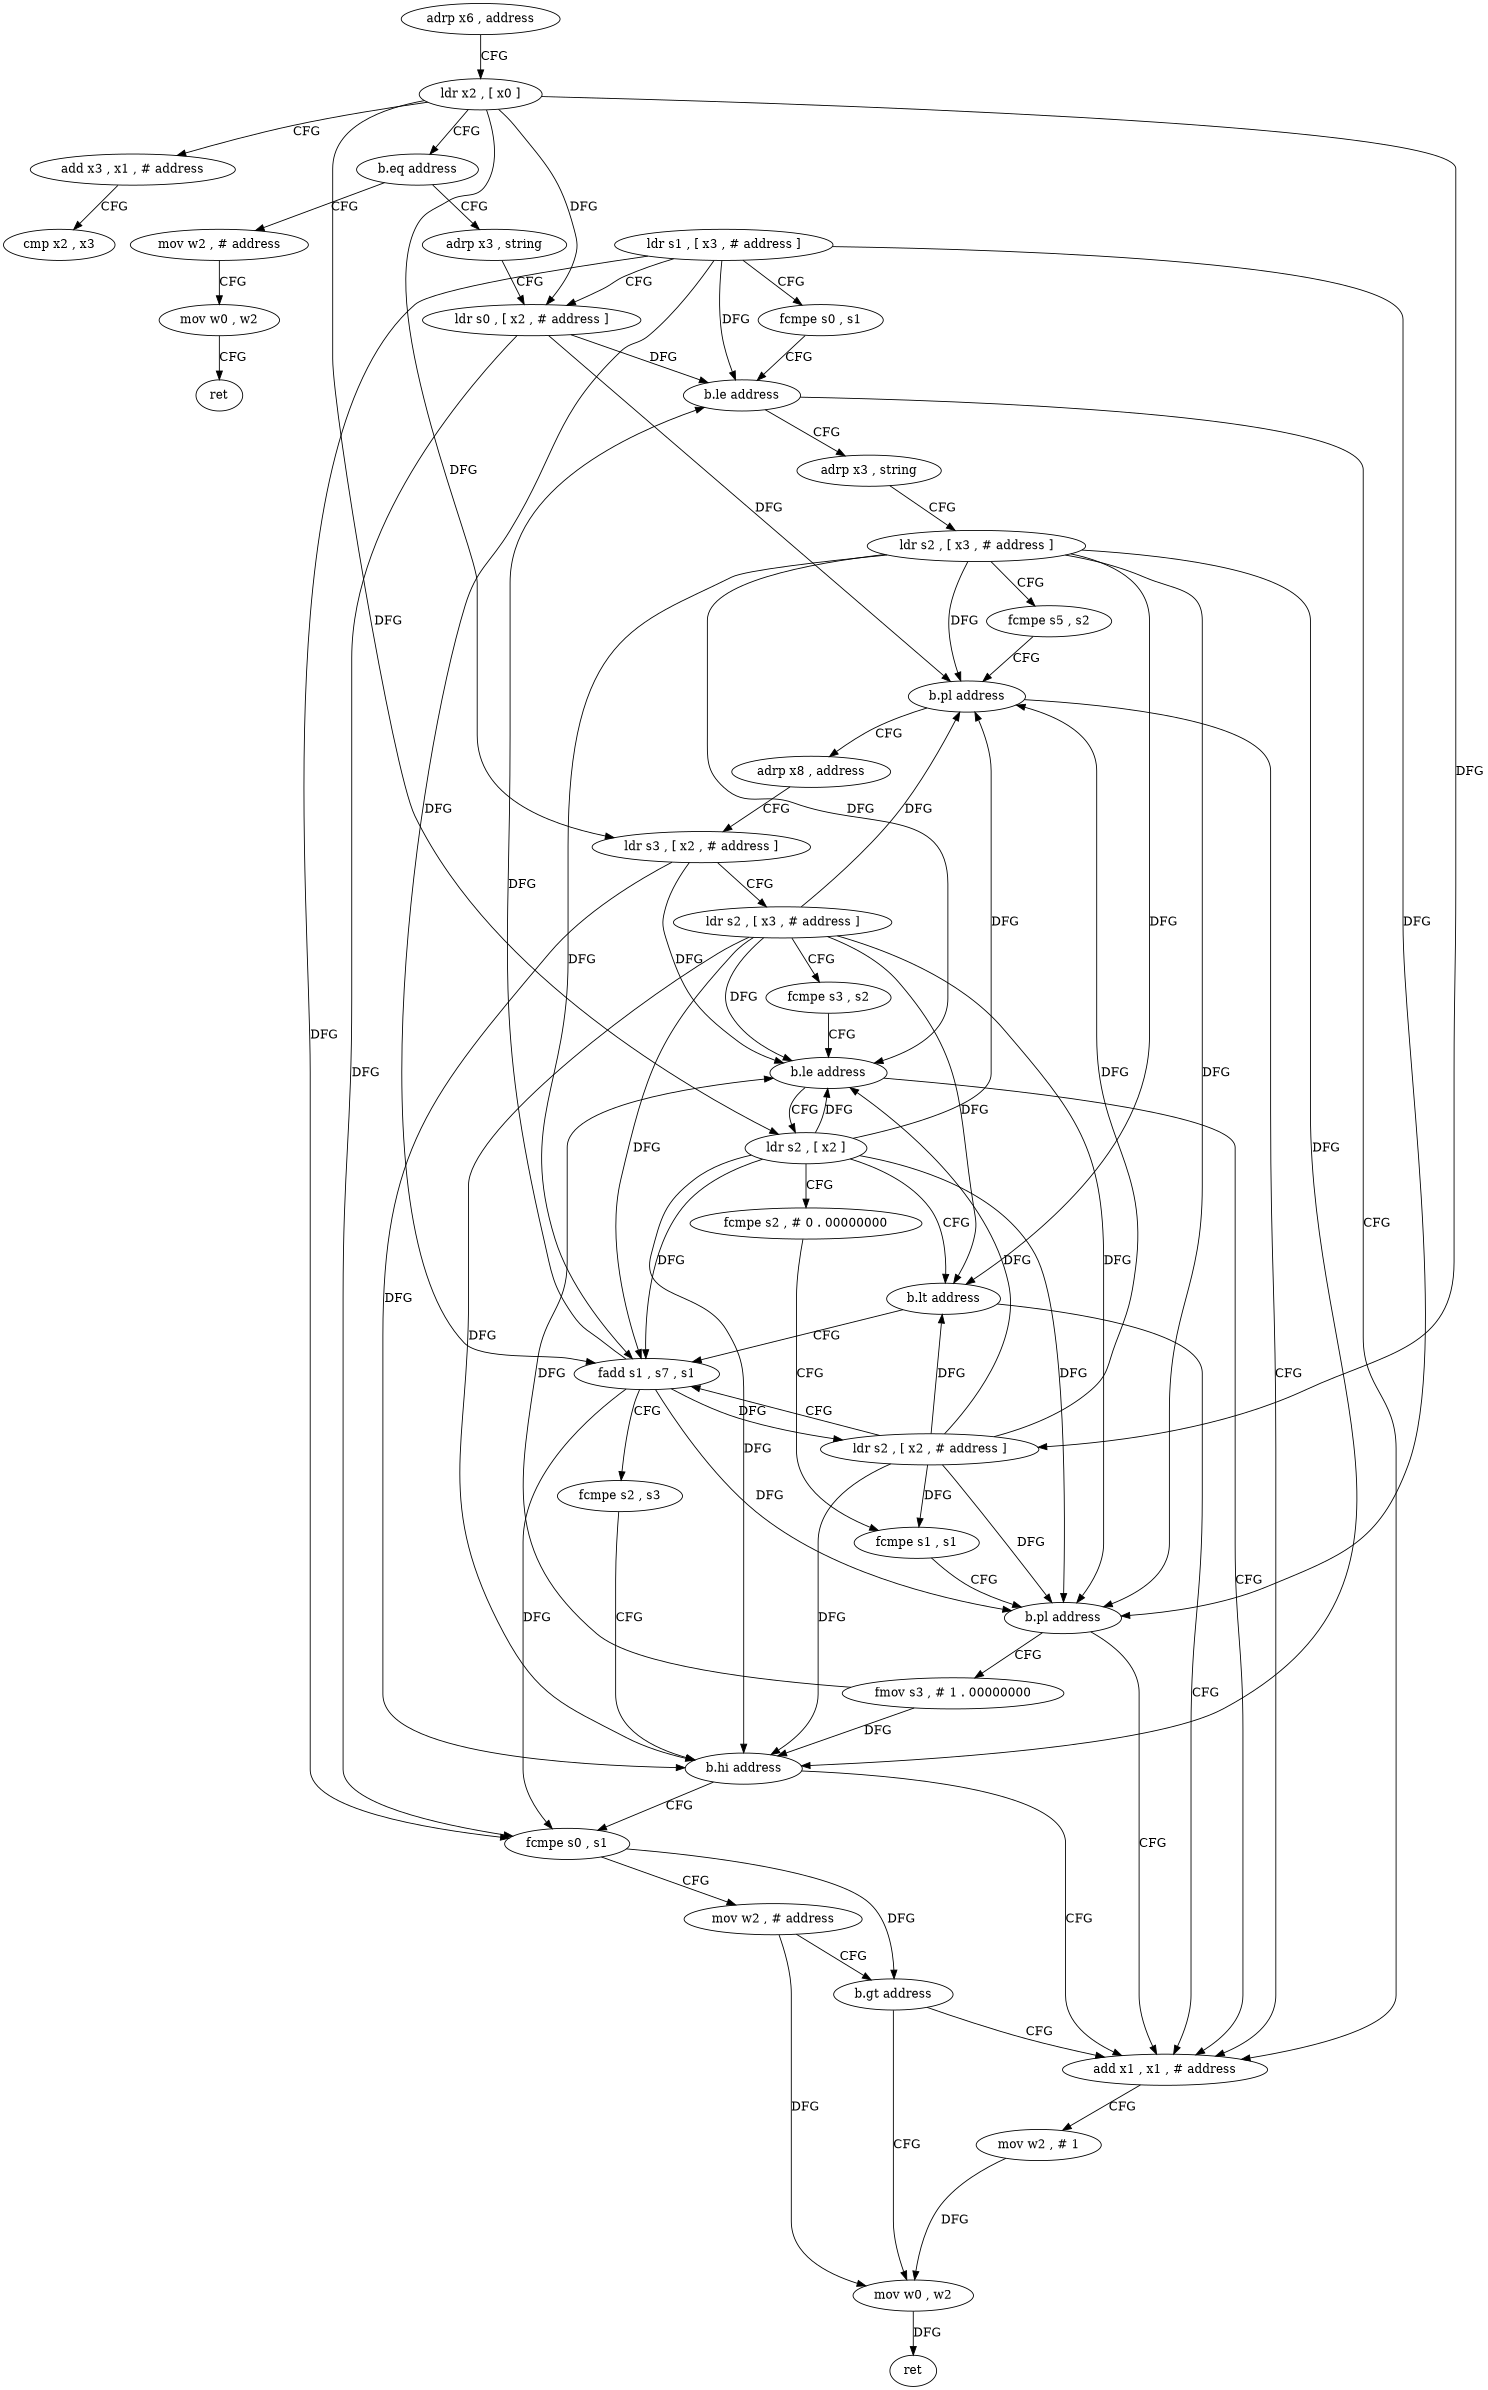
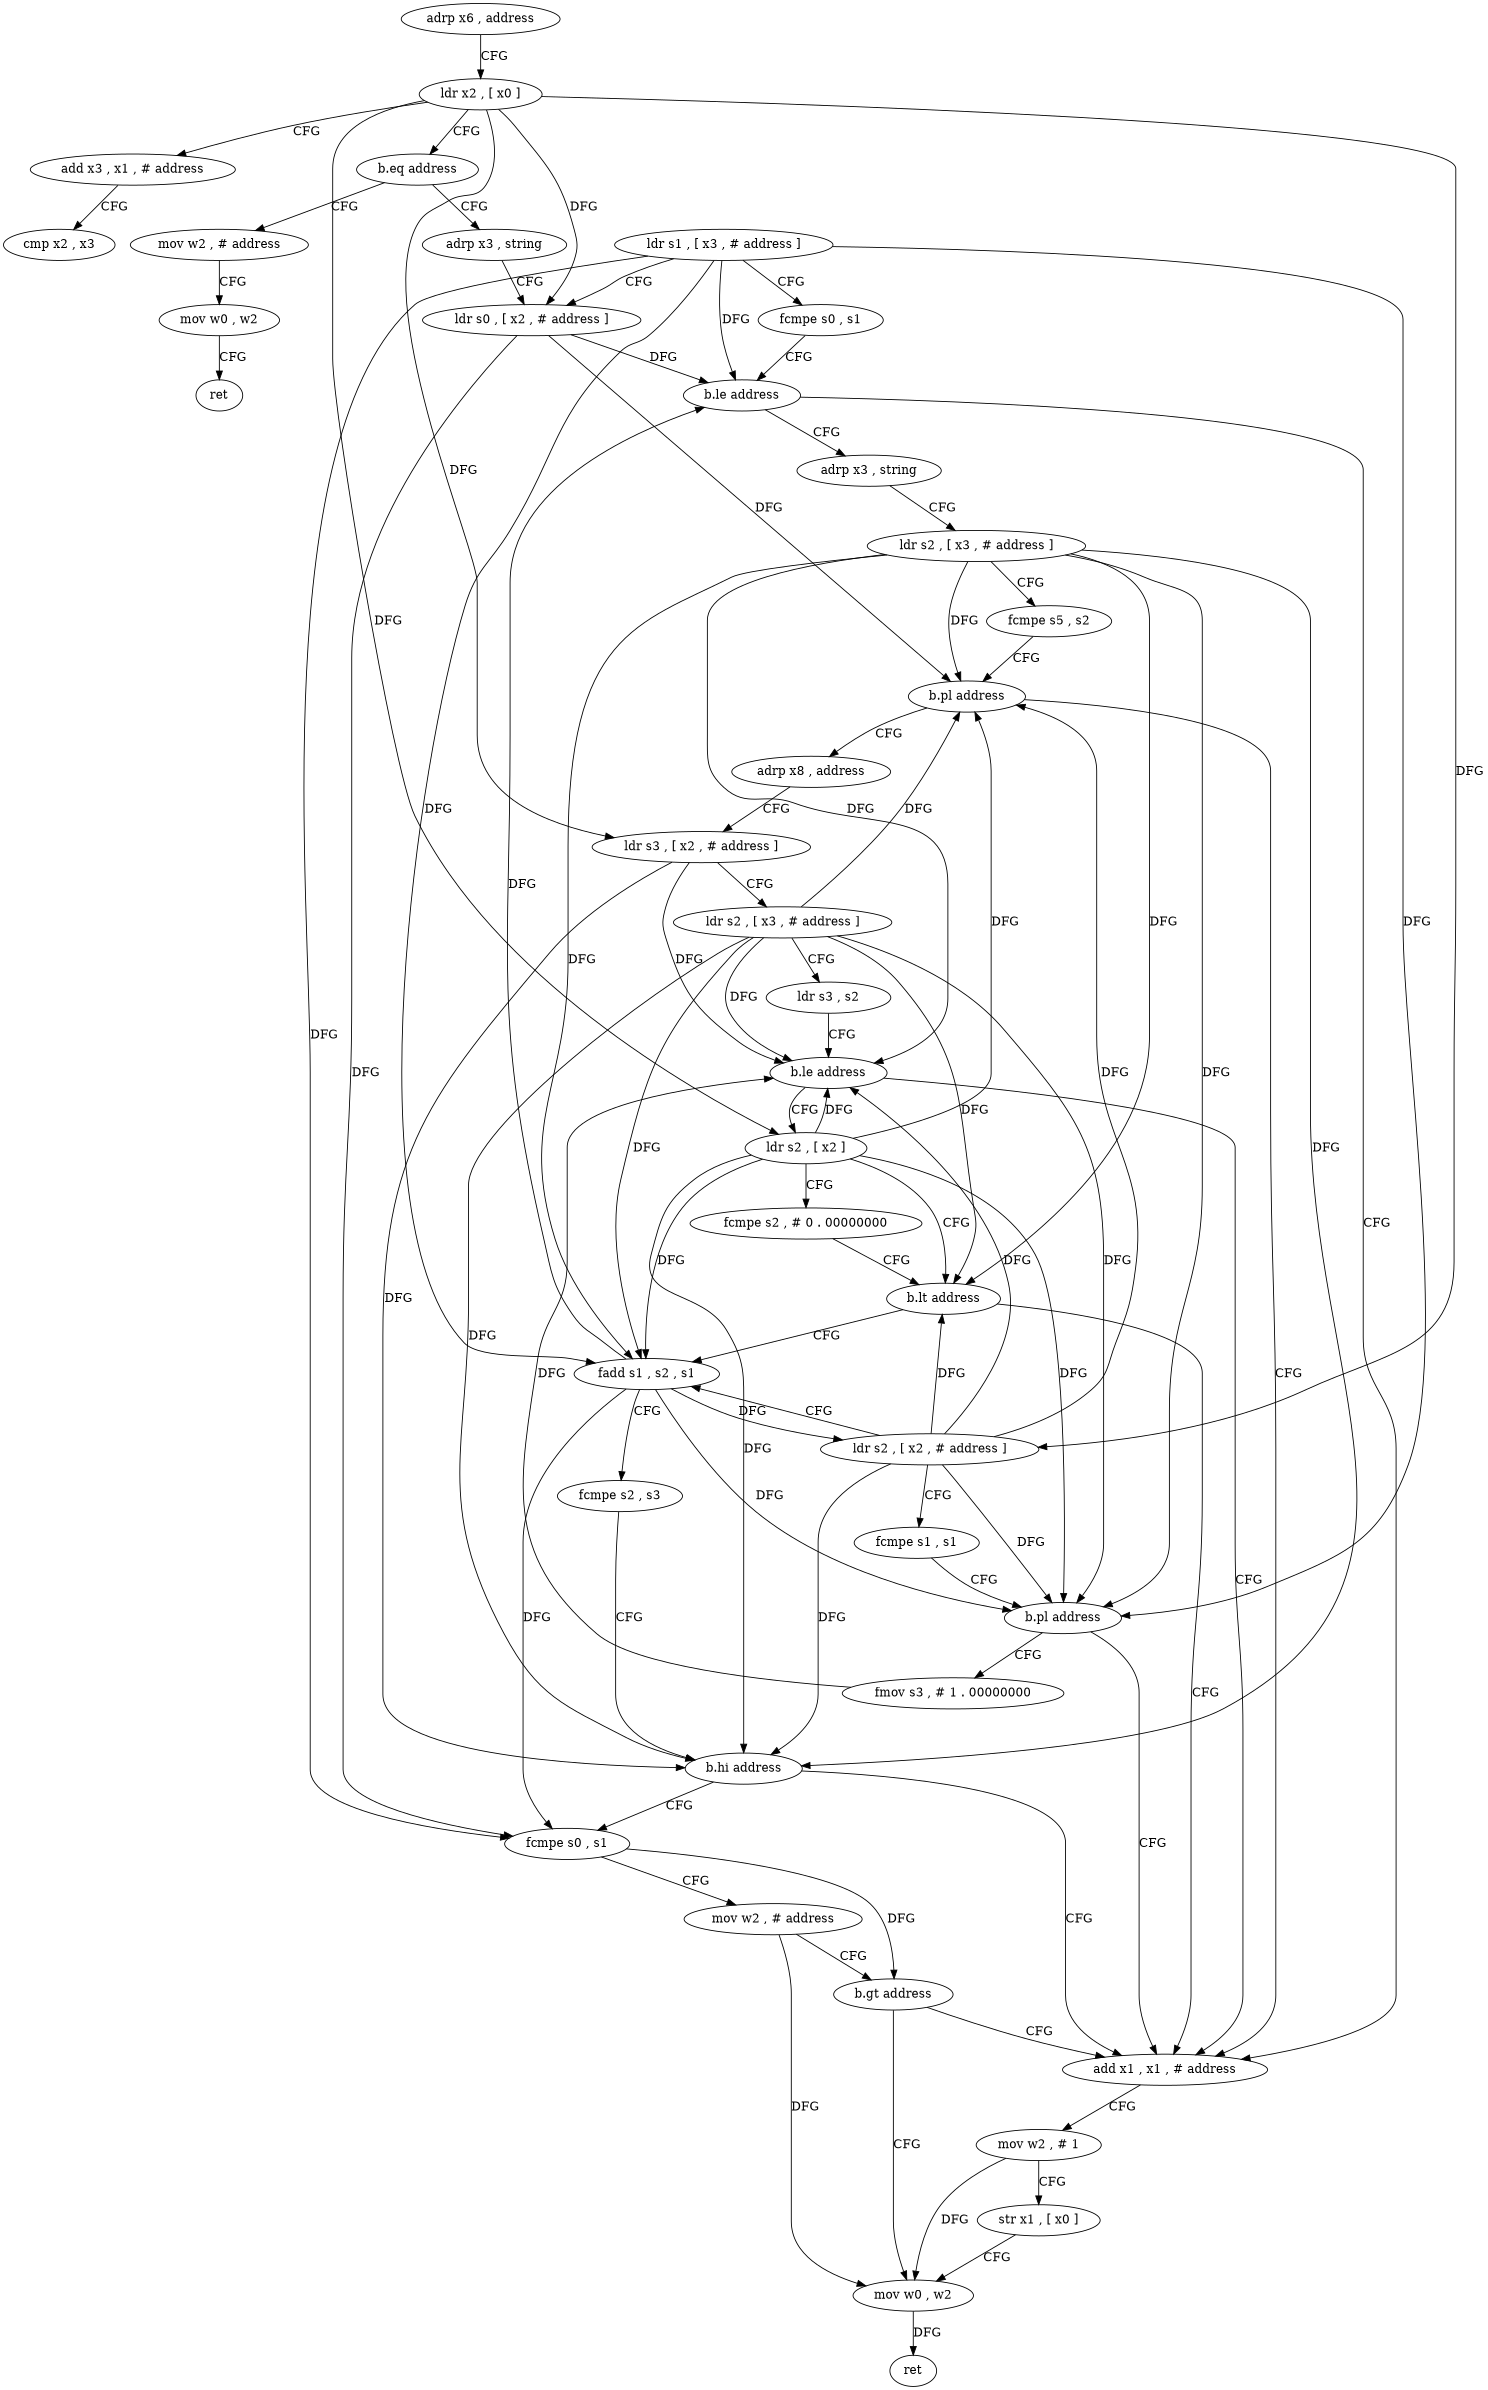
node "fcmpe s3 , s2": label "fcmpe s3 , s2" -> "ldr s3 , s2"
node "fadd s1 , s7 , s1": label "fadd s1 , s7 , s1" -> "fadd s1 , s2 , s1"
edge "fcmpe s2 , # 0 . 00000000" -> "fcmpe s1 , s1": now "fcmpe s2 , # 0 . 00000000" -> "b.lt address"
edge "ldr s2 , [ x2 , # address ]" -> "fcmpe s1 , s1": label "DFG" -> "CFG"
edge "fmov s3 , # 1 . 00000000" -> "b.hi address": removed, label "DFG"
node "str x1 , [ x0 ]": added
